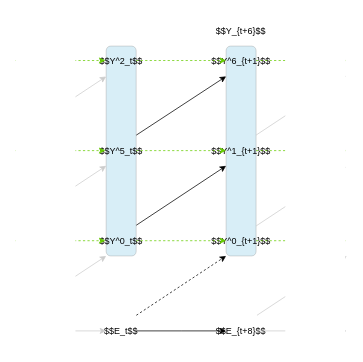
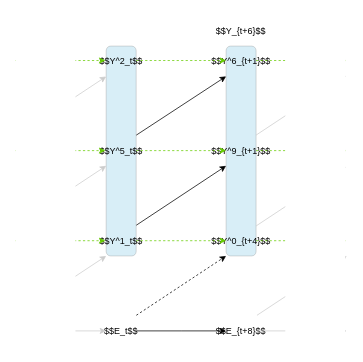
node "$$Y^1_{t+1}$$": label "$$Y^1_{t+1}$$" -> "$$Y^9_{t+1}$$"
node "$$Y^0_t$$": label "$$Y^0_t$$" -> "$$Y^1_t$$"
node "$$Y^0_{t+1}$$": label "$$Y^0_{t+1}$$" -> "$$Y^0_{t+4}$$"
